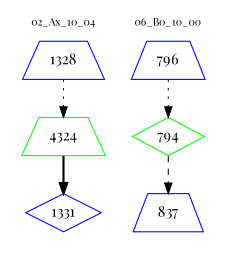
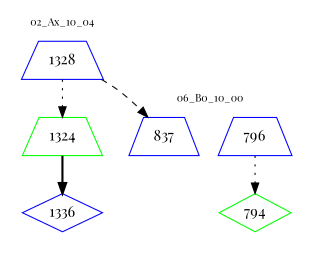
node "4324": label "4324" -> "1324"
edge "794" -> "837": now "1328" -> "837"
node "1331": label "1331" -> "1336"
